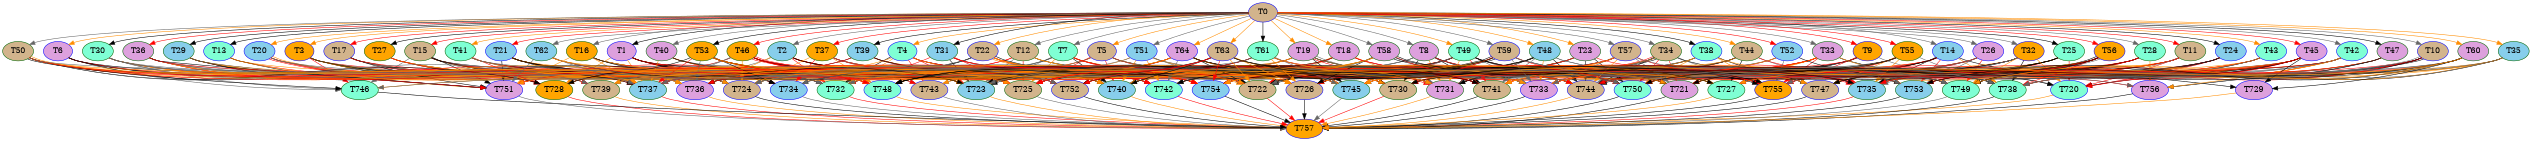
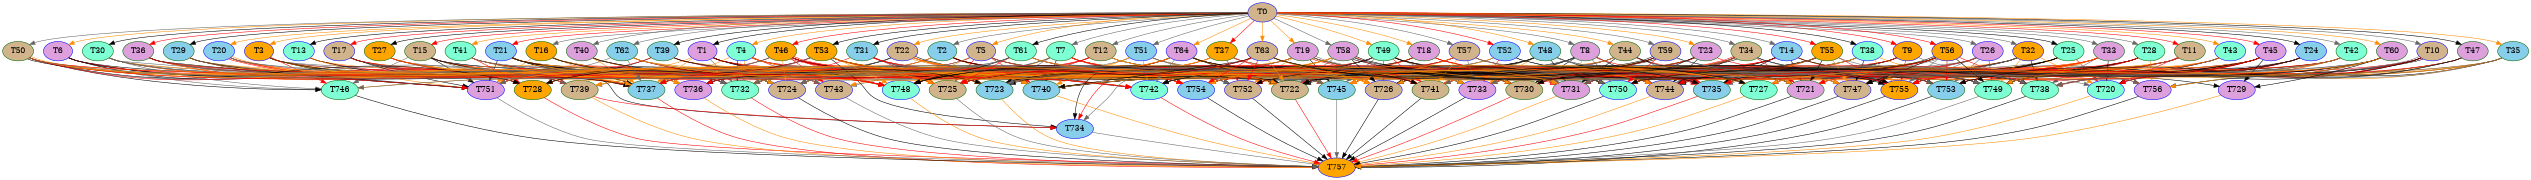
node "T42": color blue -> darkgreen
edge "T1" -> "T734": now "T739" -> "T734"
edge "T2" -> "T723": removed
